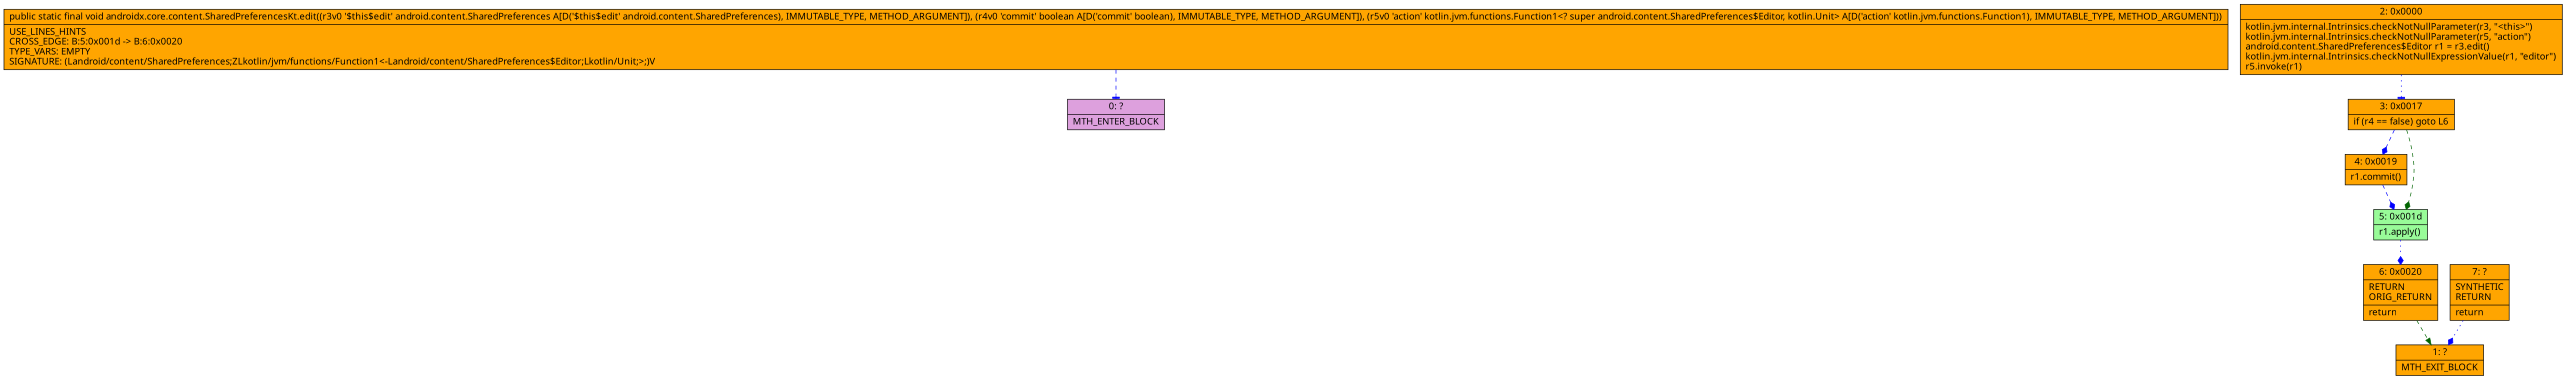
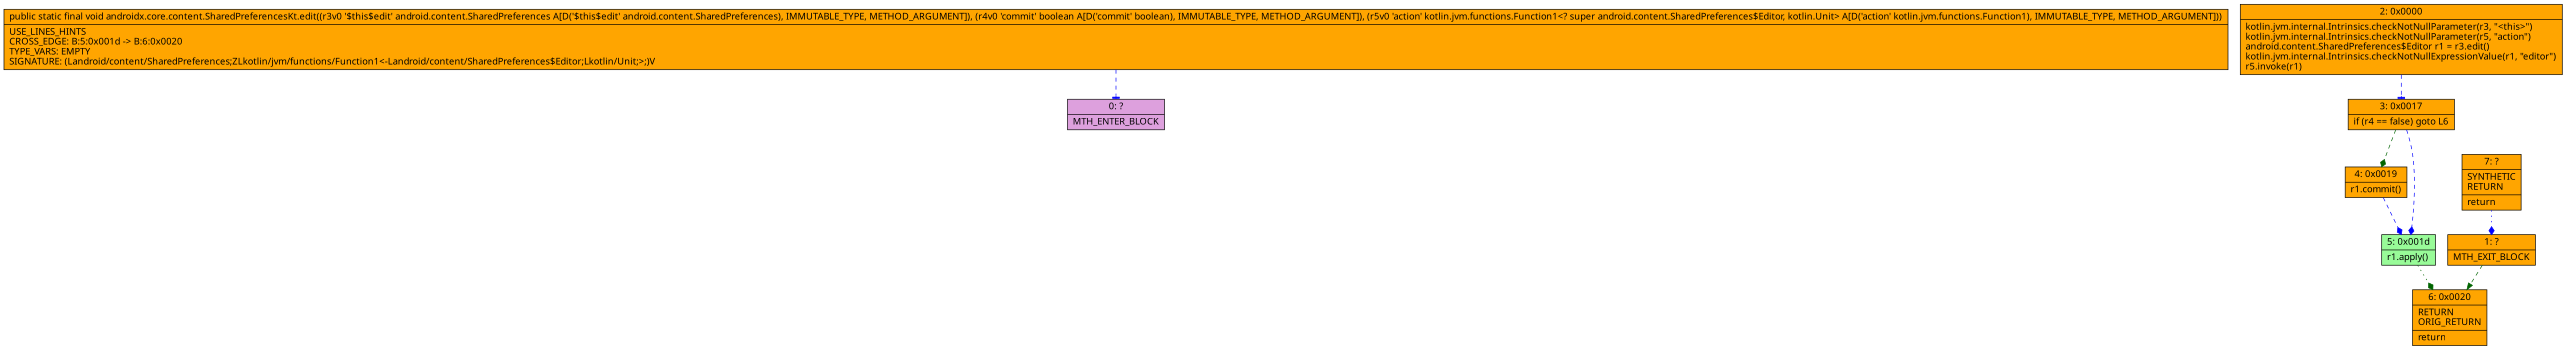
edge "2: 0x0000" -> "3: 0x0017": style dotted -> dashed
edge "3: 0x0017" -> "4: 0x0019": color blue -> darkgreen
edge "3: 0x0017" -> "5: 0x001d": color darkgreen -> blue
edge "5: 0x001d" -> "6: 0x0020": color blue -> darkgreen
edge "6: 0x0020" -> "1: ?": reversed
